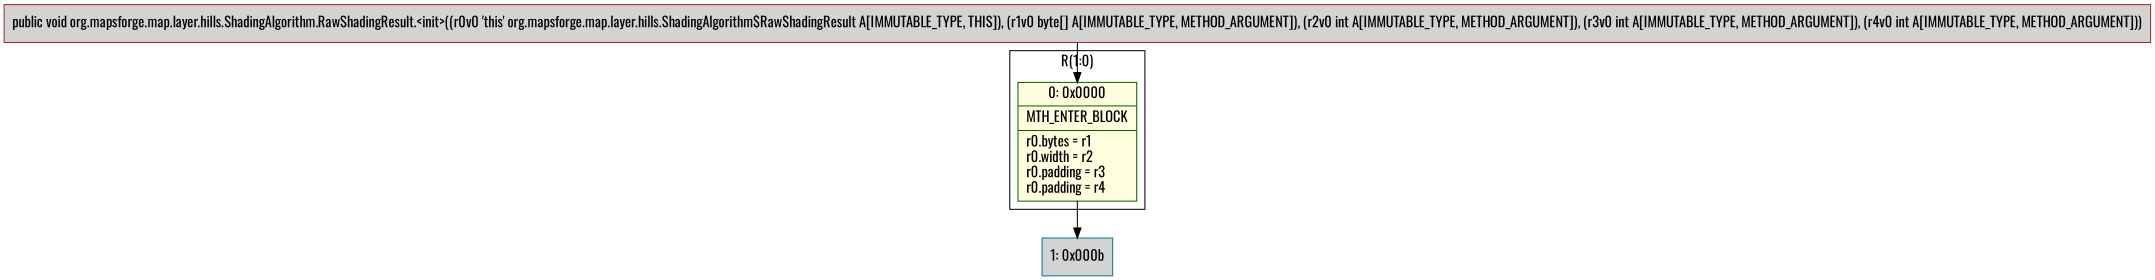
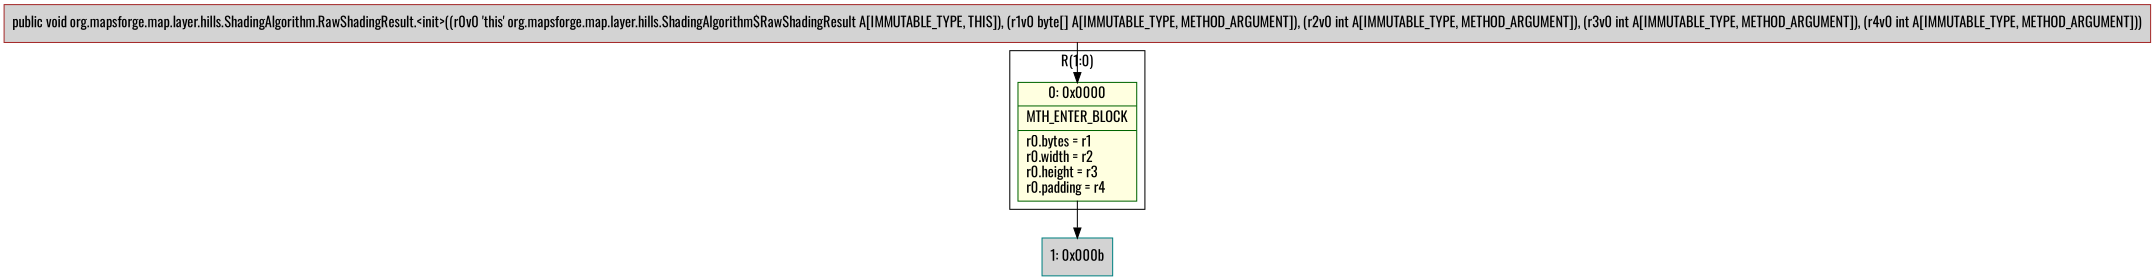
node "0: 0x0000": text "r0.padding = r3" -> "r0.height = r3"
